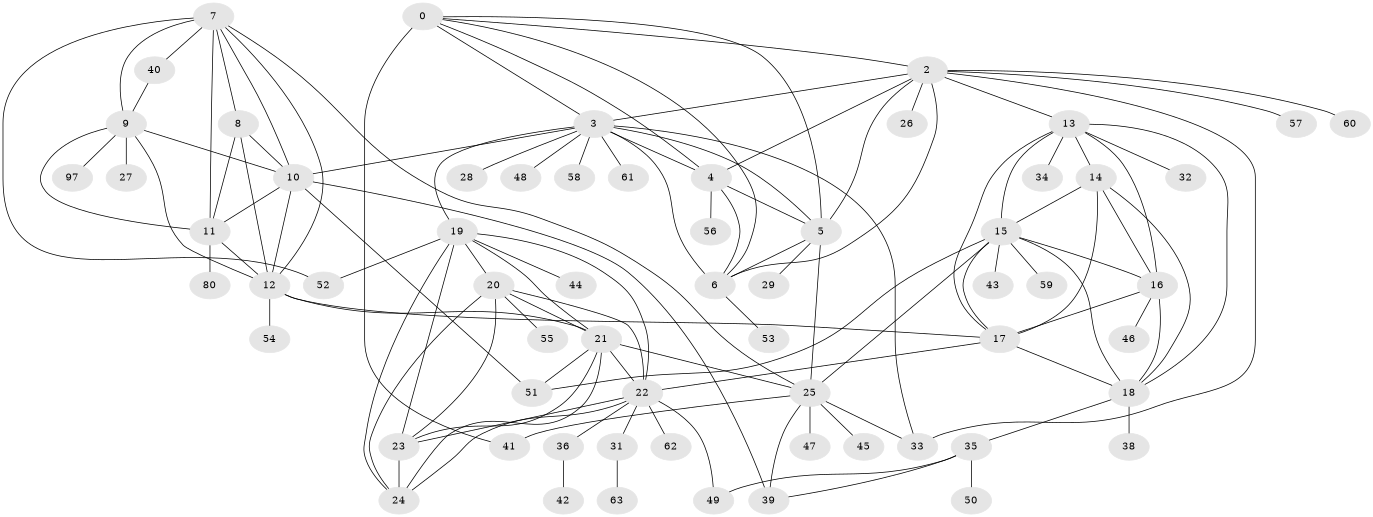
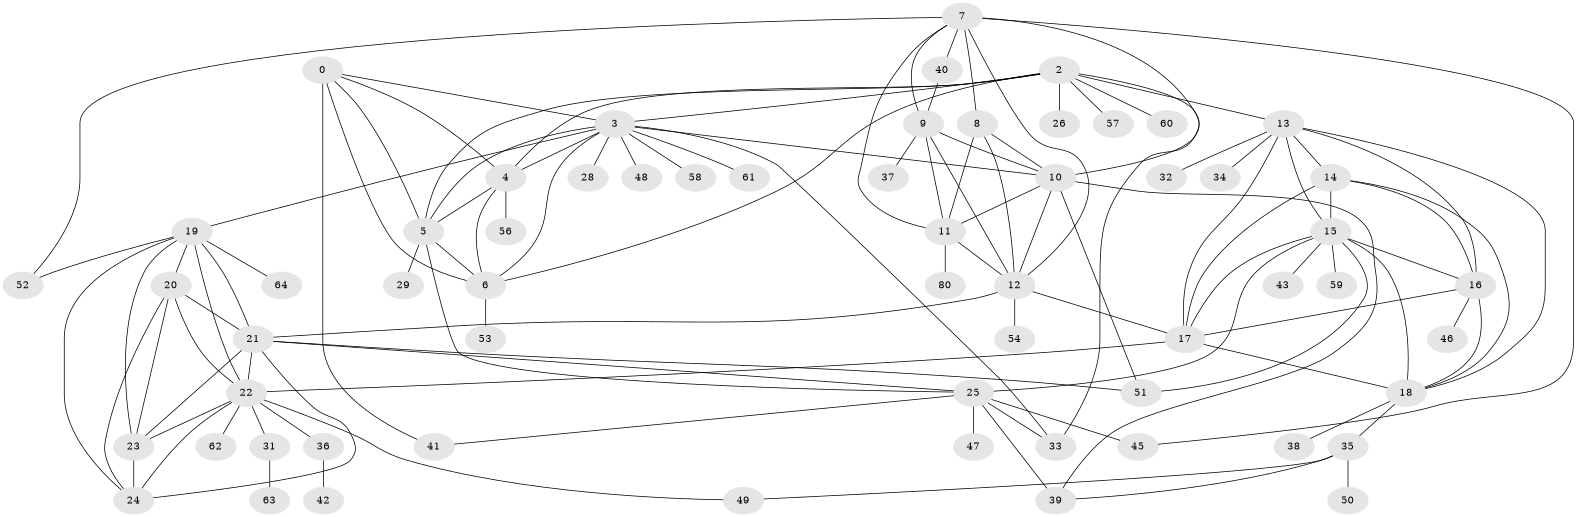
edge "0" -- "2": removed
node "97": label "97" -> "37"
node "27": removed
edge "7" -- "25": now "7" -- "45"
node "44": label "44" -> "64"
node "55": removed
